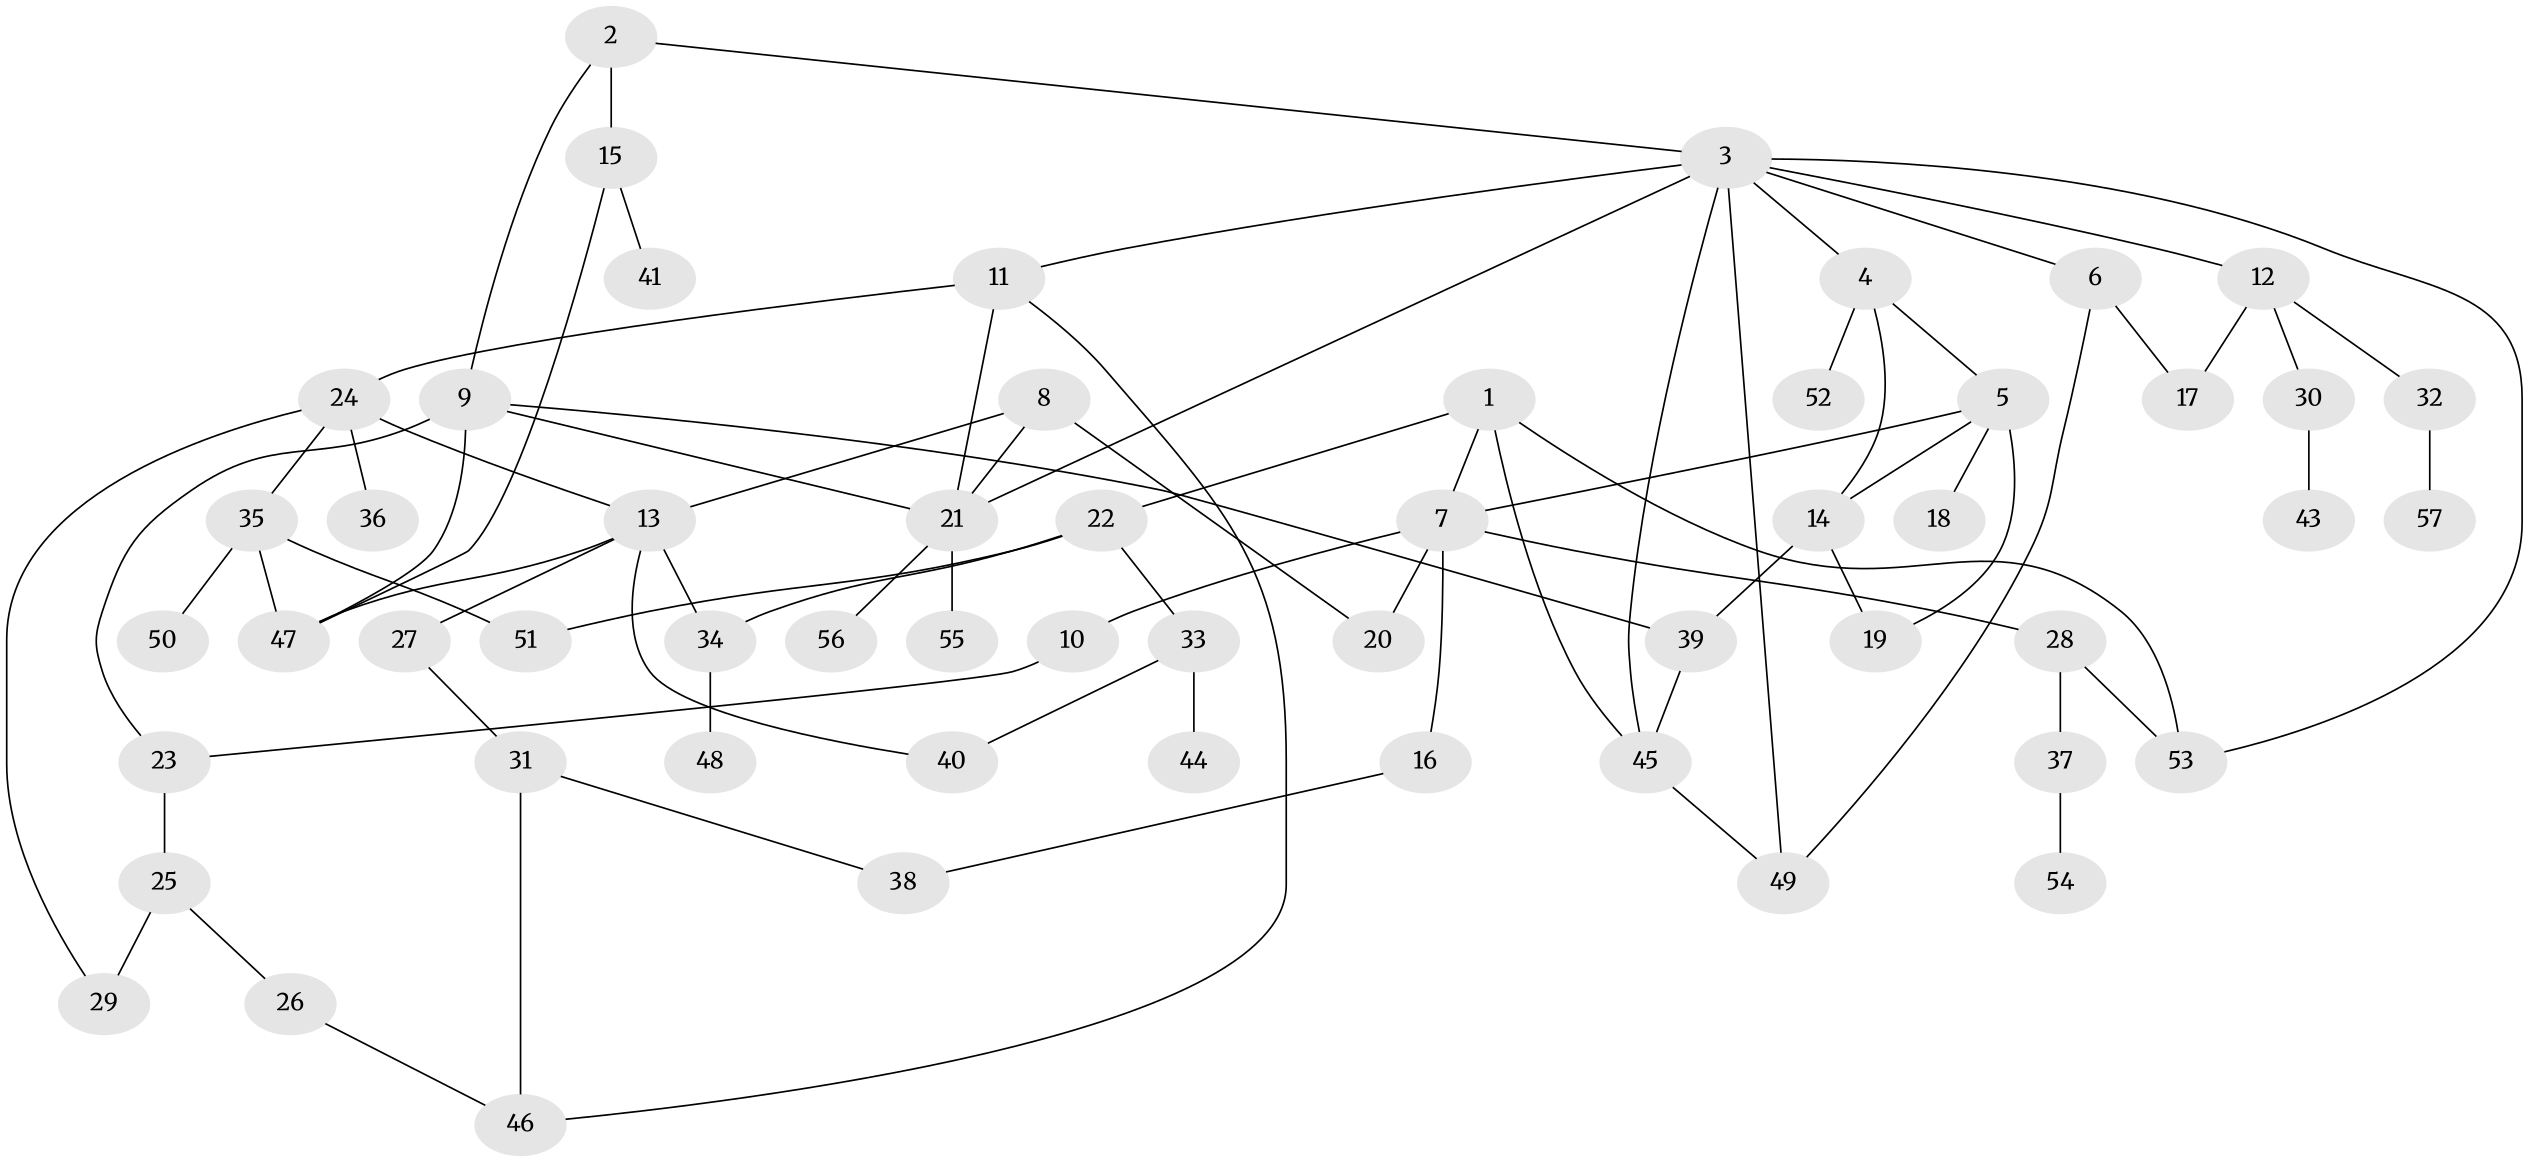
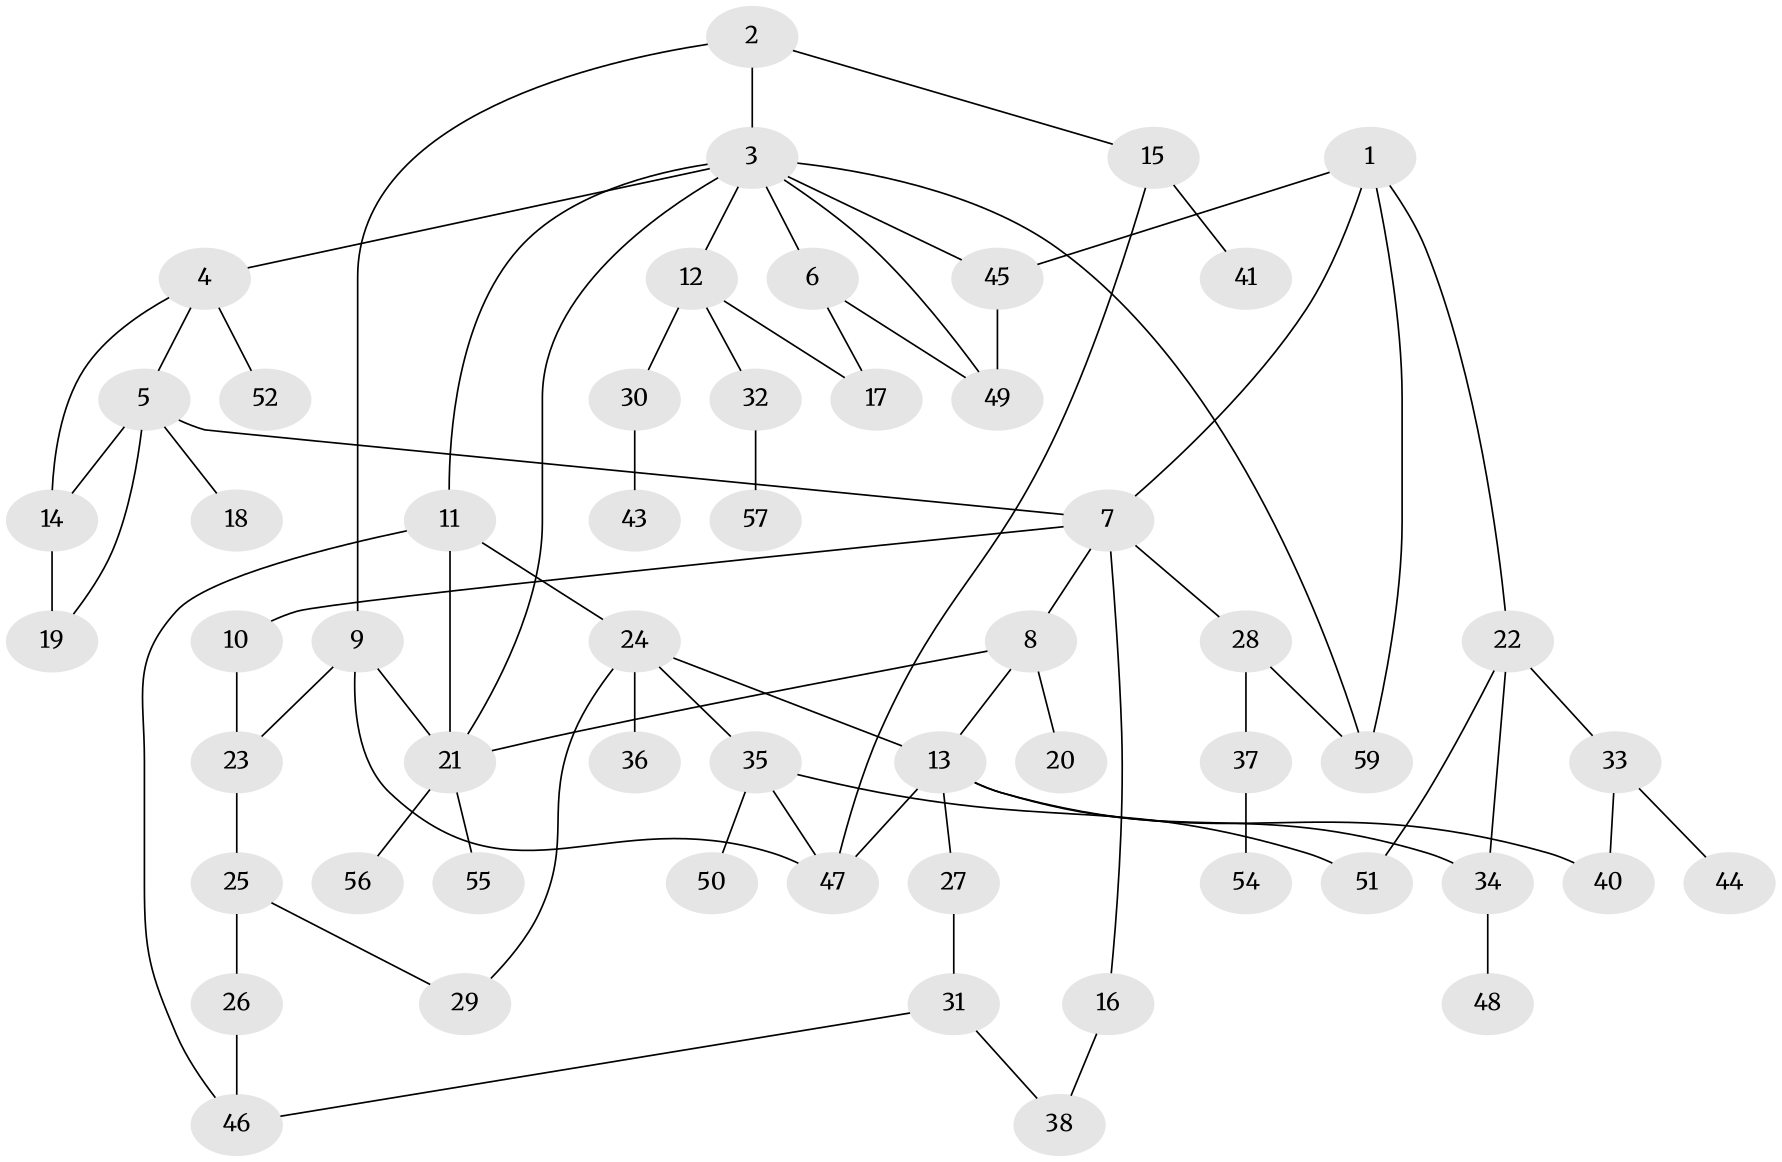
edge "7" -- "20": now "7" -- "8"
node "39": removed
node "53": label "53" -> "59"
